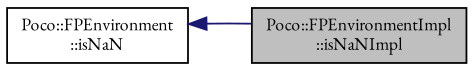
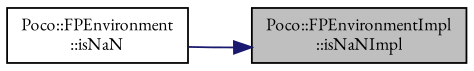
edge "Poco::FPEnvironmentImpl ::isNaNImpl" -> "Poco::FPEnvironment ::isNaN": reversed
